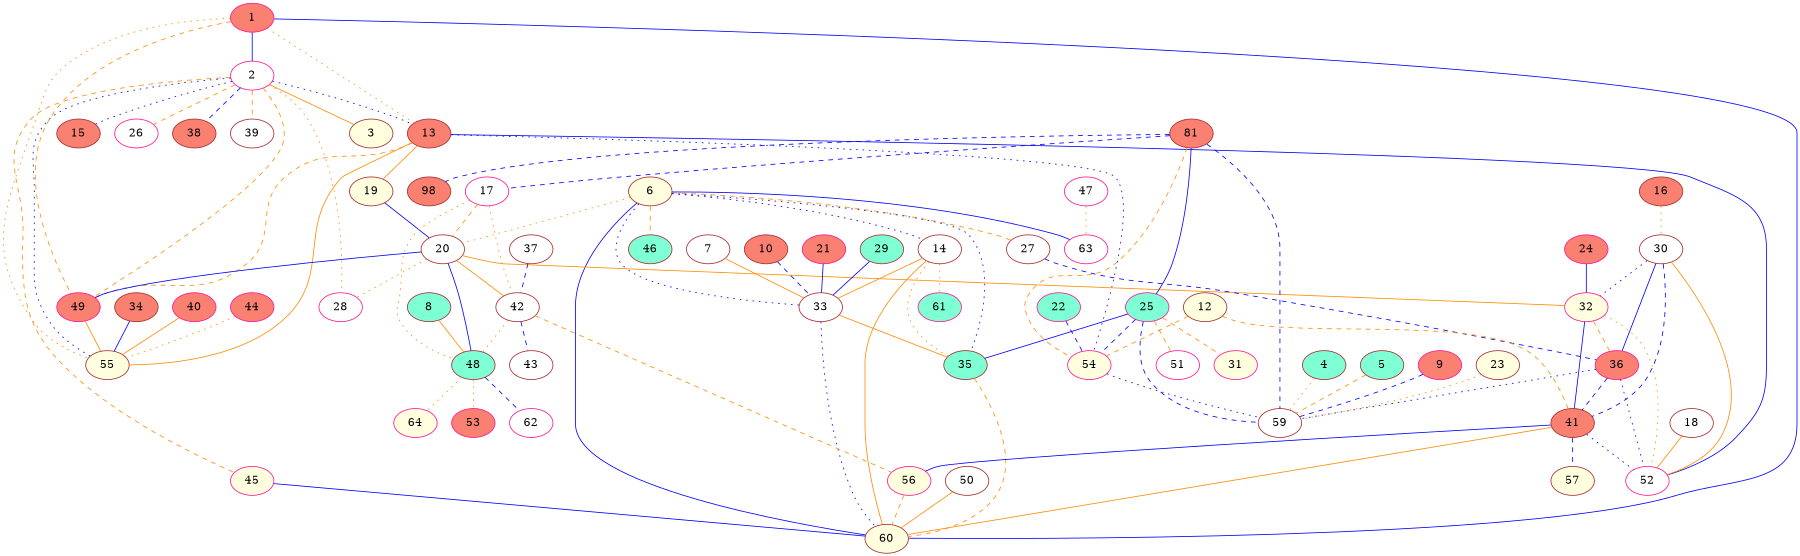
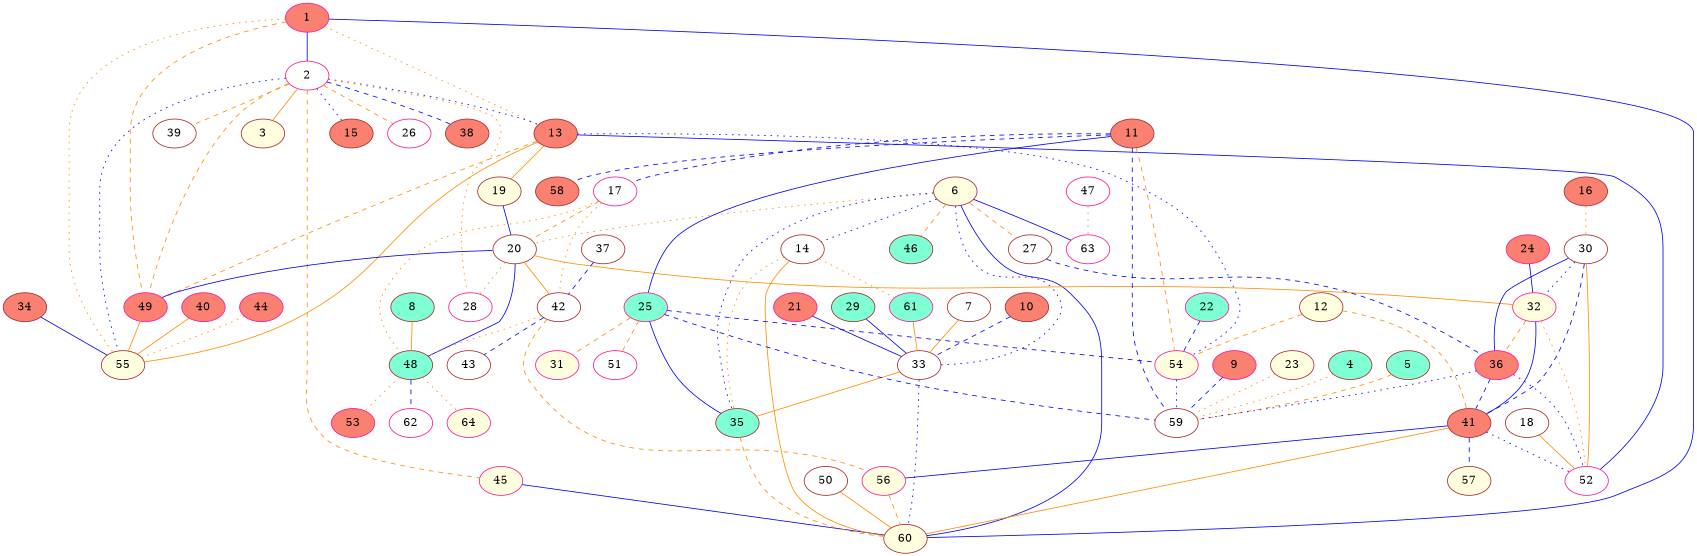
node "81": label "81" -> "11"
node "98": label "98" -> "58"
edge "14" -- "33": now "61" -- "33"
